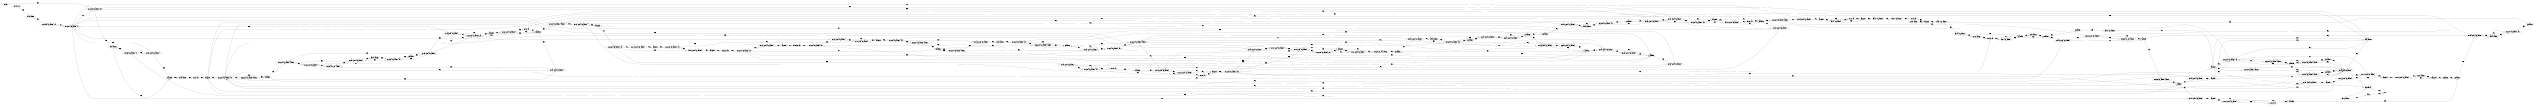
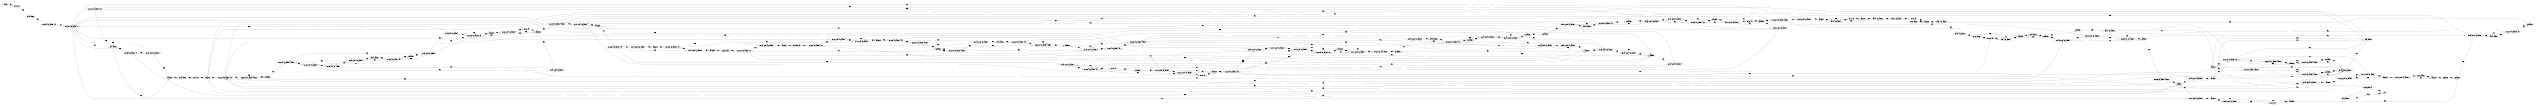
edge "push rbp" -> "mov qword [ rbp - address ] , rdx": now "push rbp" -> "mov rbp , rsp"
edge "mov qword [ rbp - address ] , rsi" -> "mov qword [ rbp - address ] , rdx": now "mov qword [ rbp - address ] , rsi" -> "and cl , address"
node "movzx eax , al": label "movzx eax , al" -> "movzx symbol , al"
